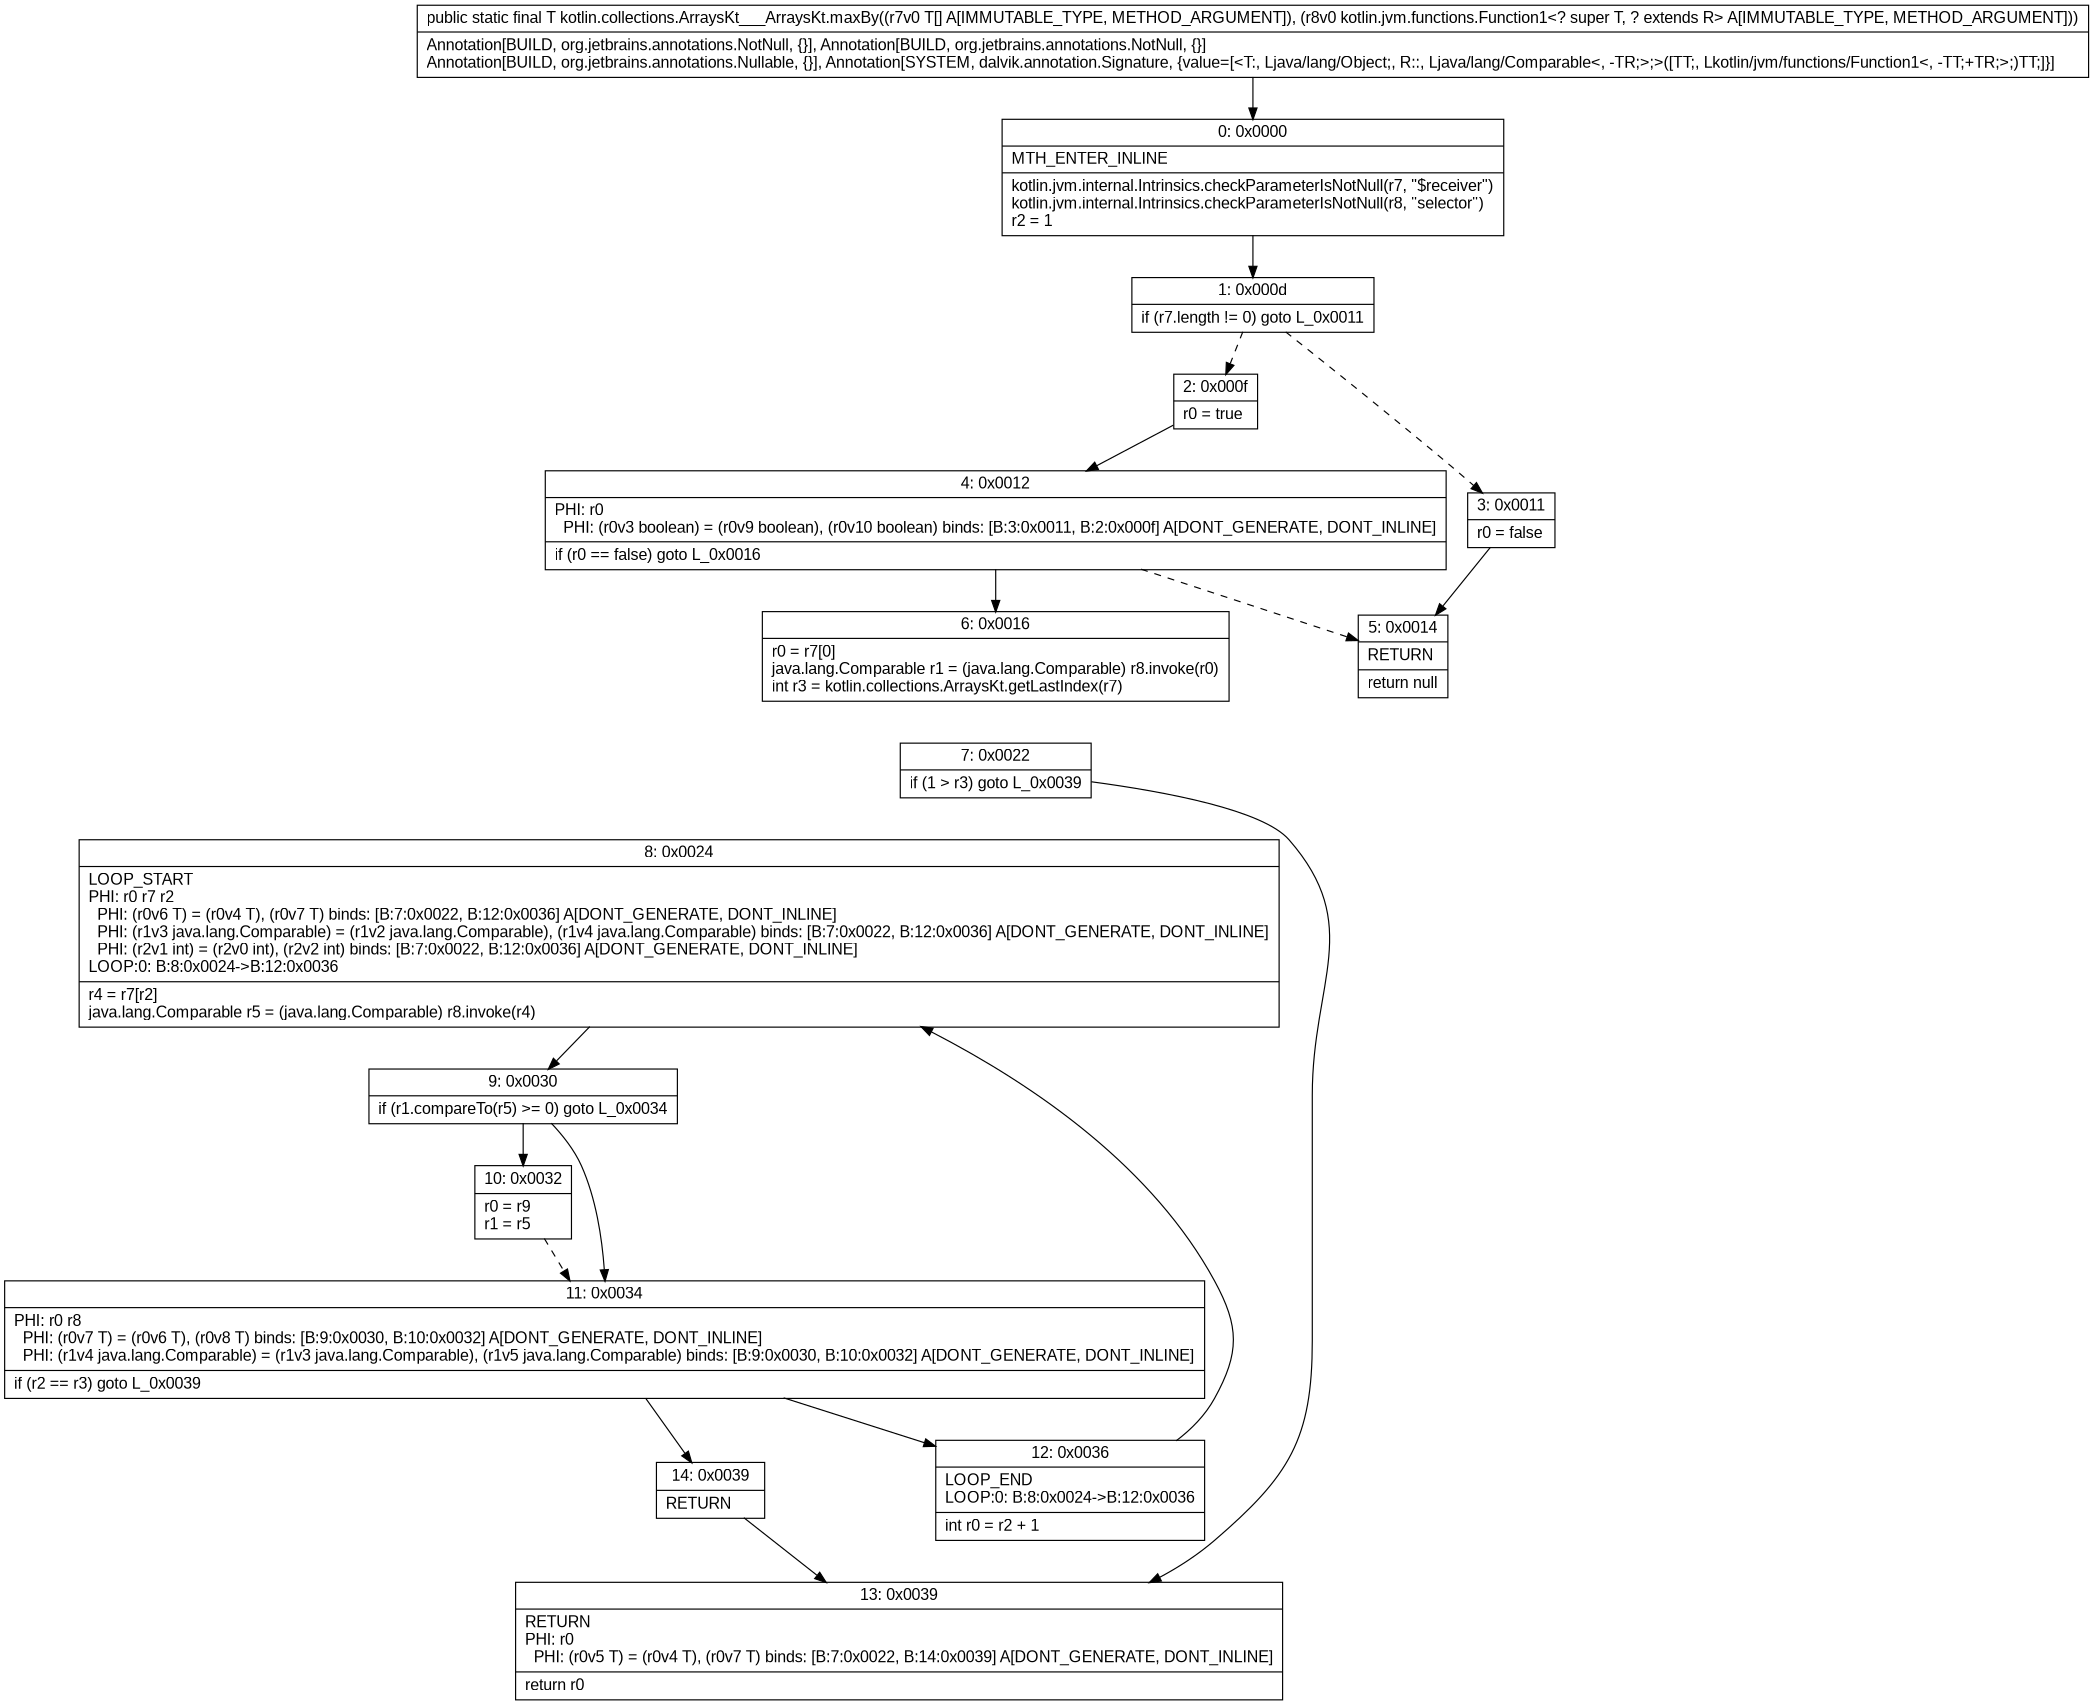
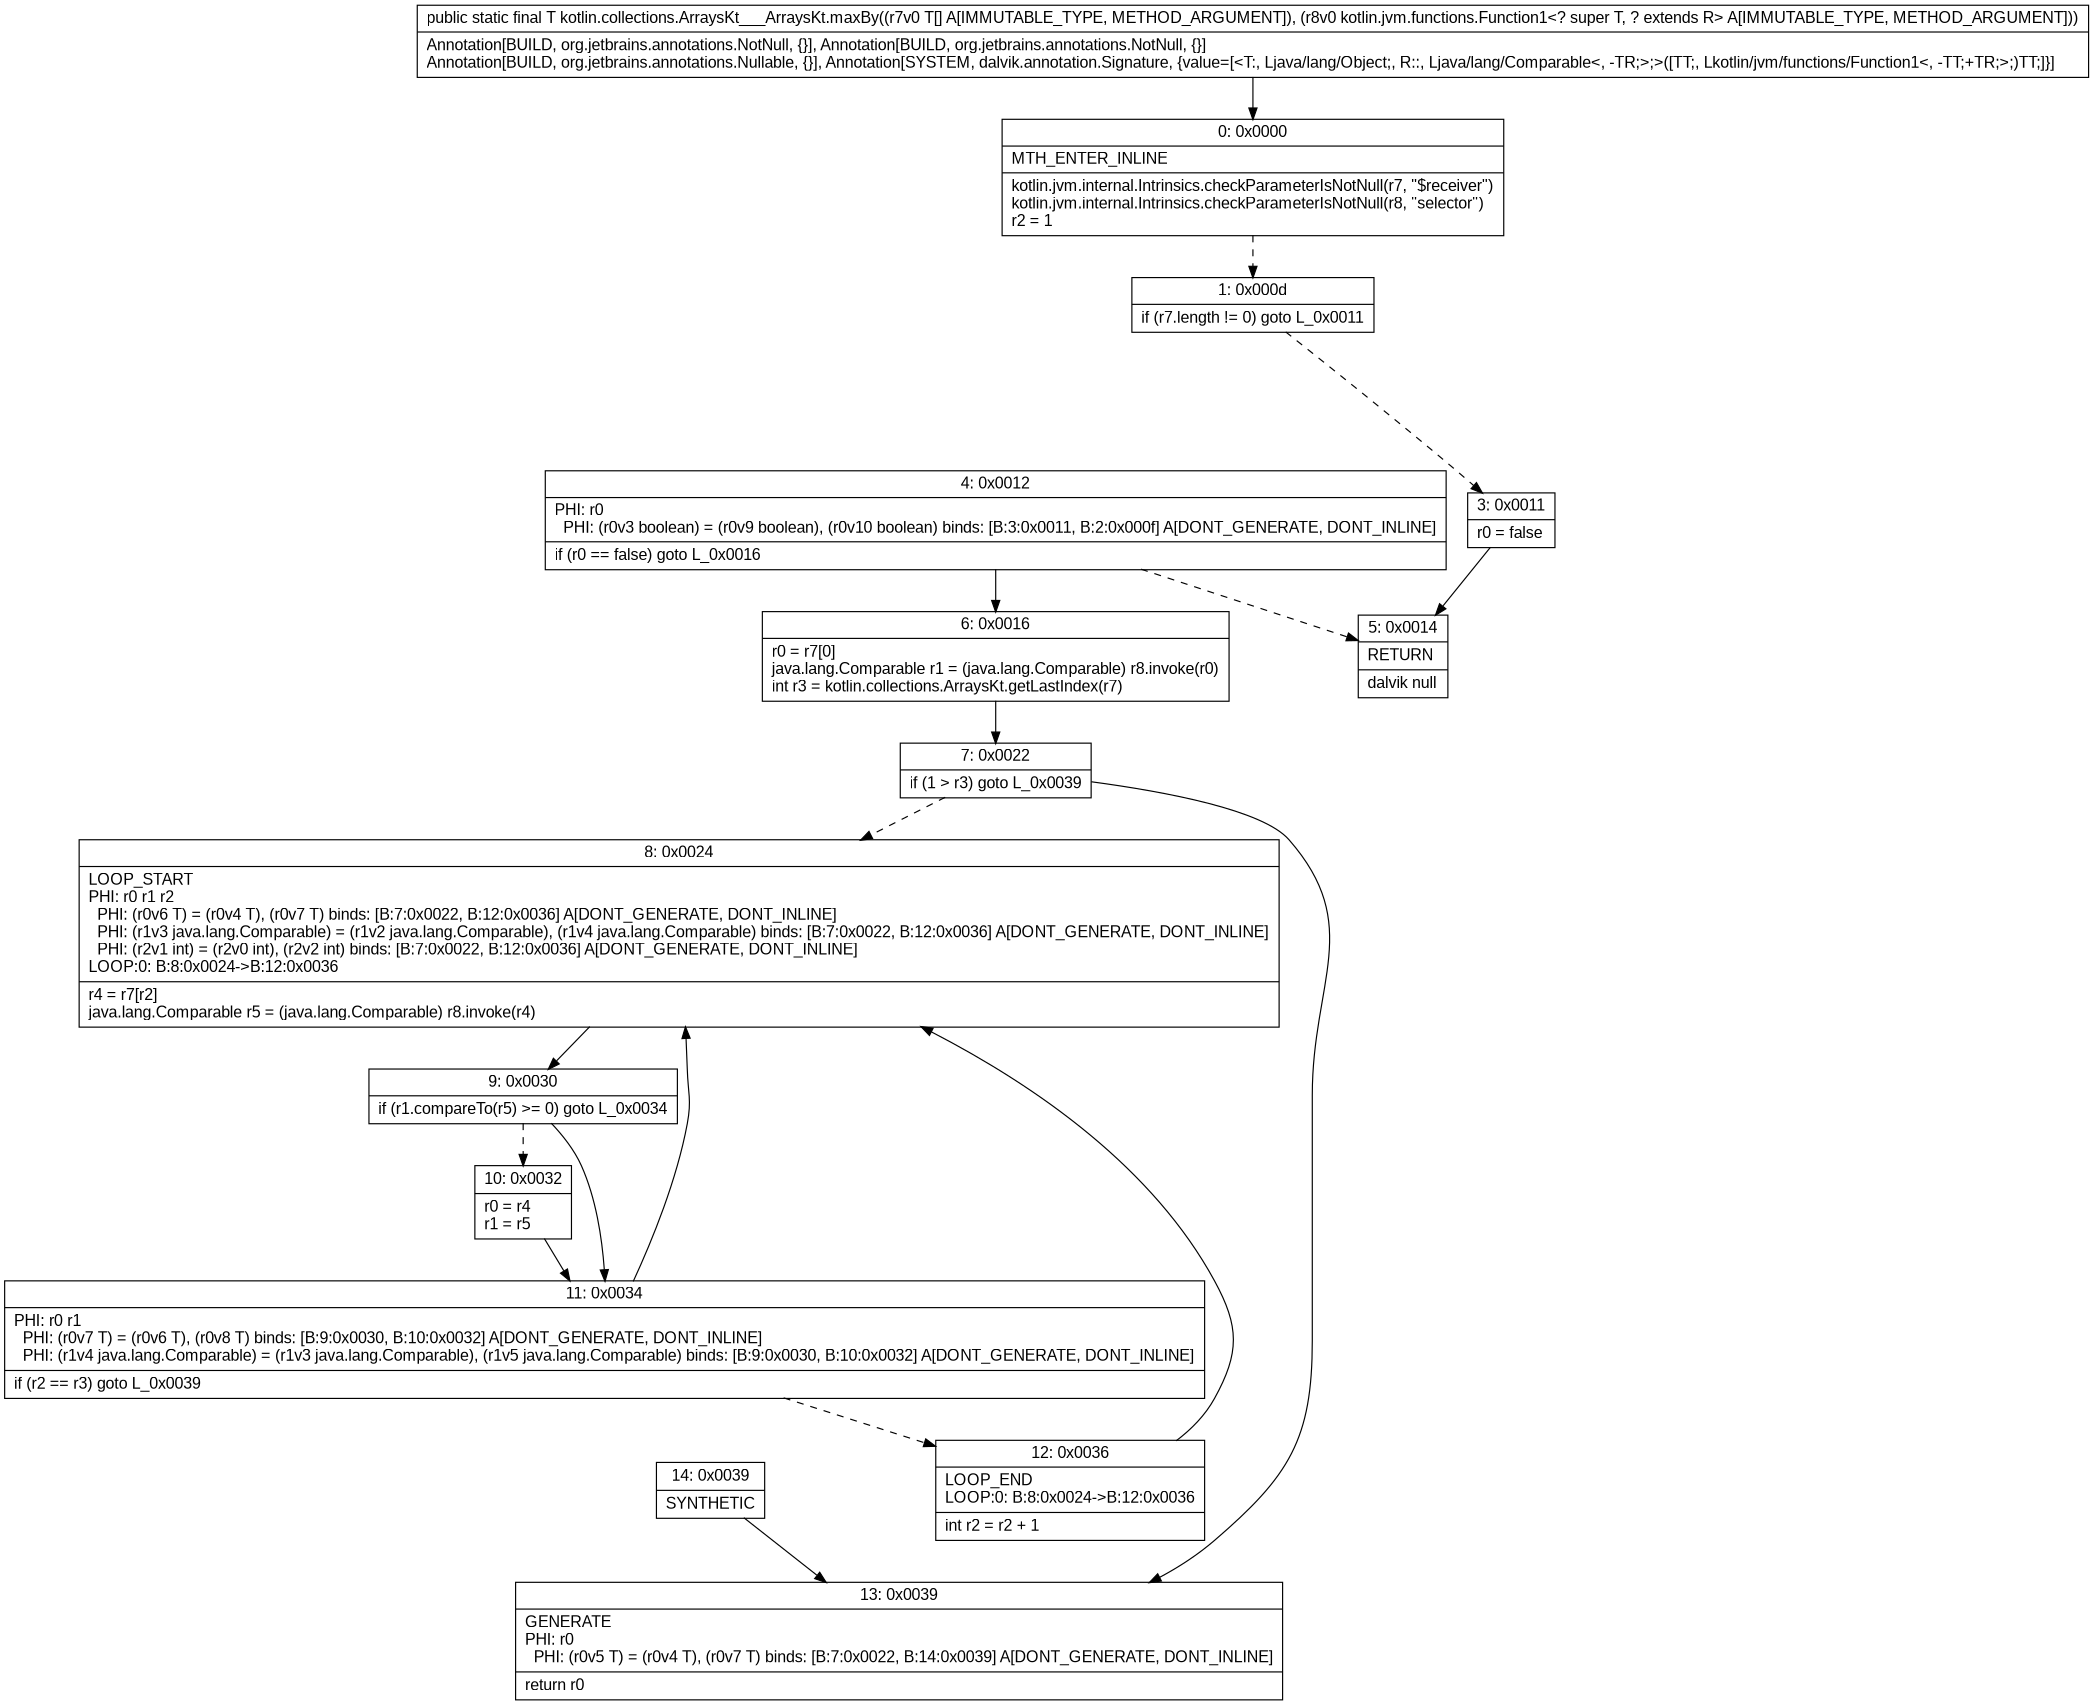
edge "0: 0x0000" -> "1: 0x000d": style solid -> dashed
node "2: 0x000f": removed
node "5: 0x0014": text "return null" -> "dalvik null"
edge "6: 0x0016" -> "7: 0x0022": added
edge "7: 0x0022" -> "8: 0x0024": added
node "8: 0x0024": text "PHI: r0 r7 r2" -> "PHI: r0 r1 r2"
edge "9: 0x0030" -> "10: 0x0032": style solid -> dashed
node "10: 0x0032": text "r0 = r9" -> "r0 = r4"
edge "10: 0x0032" -> "11: 0x0034": style dashed -> solid
node "11: 0x0034": text "PHI: r0 r8" -> "PHI: r0 r1"
edge "11: 0x0034" -> "12: 0x0036": style solid -> dashed
edge "11: 0x0034" -> "14: 0x0039": now "11: 0x0034" -> "8: 0x0024"
node "14: 0x0039": text "RETURN" -> "SYNTHETIC"
node "12: 0x0036": text "int r0 = r2 + 1" -> "int r2 = r2 + 1"
node "13: 0x0039": text "RETURN" -> "GENERATE"
